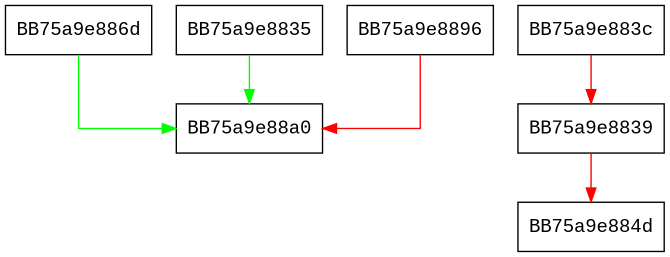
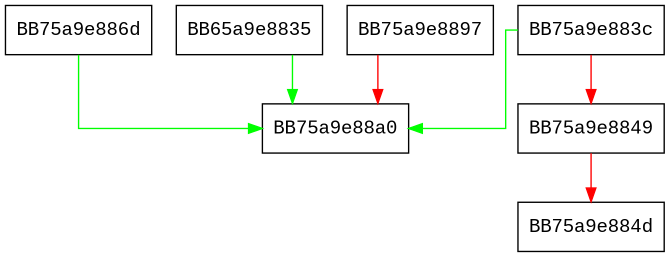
node "BB75a9e8835": label "BB75a9e8835" -> "BB65a9e8835"
node "BB75a9e8896": label "BB75a9e8896" -> "BB75a9e8897"
edge "BB75a9e883c" -> "BB75a9e88a0": added
node "BB75a9e8839": label "BB75a9e8839" -> "BB75a9e8849"
